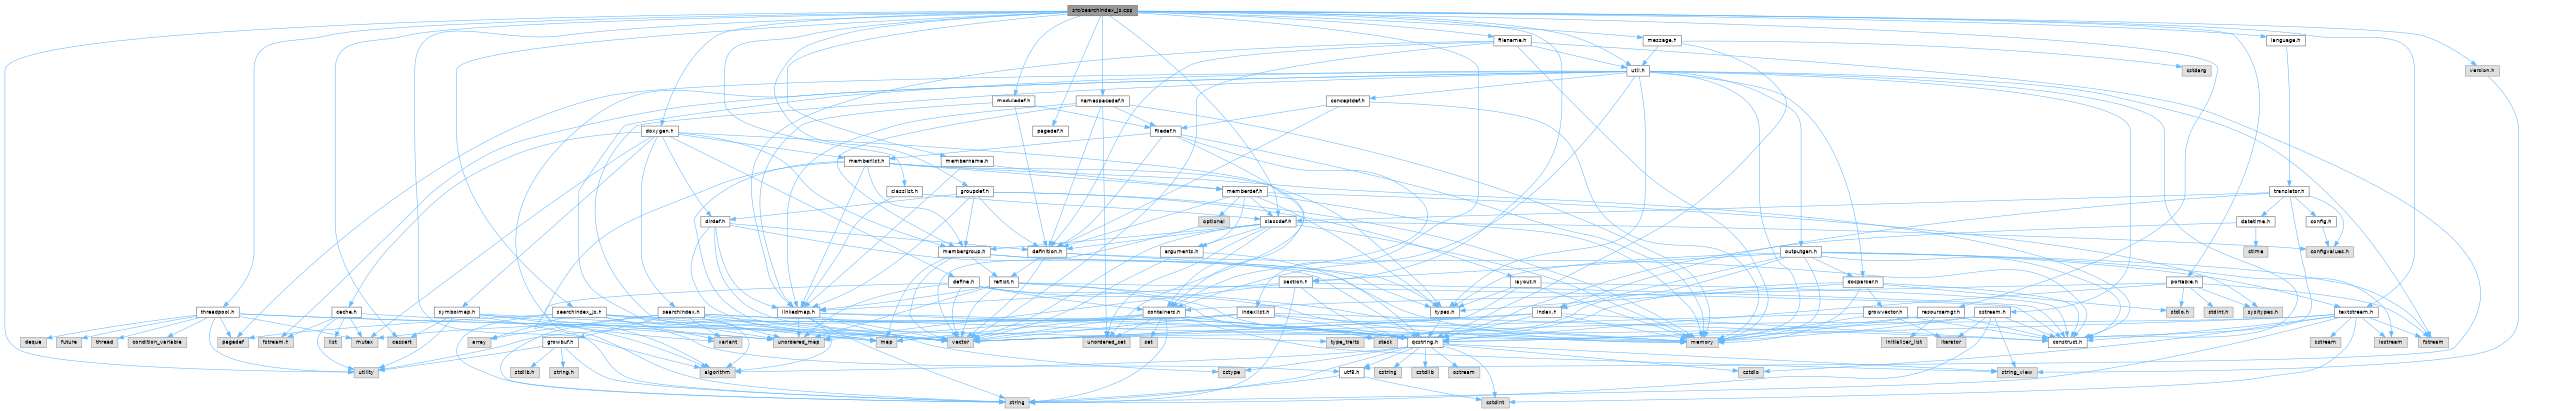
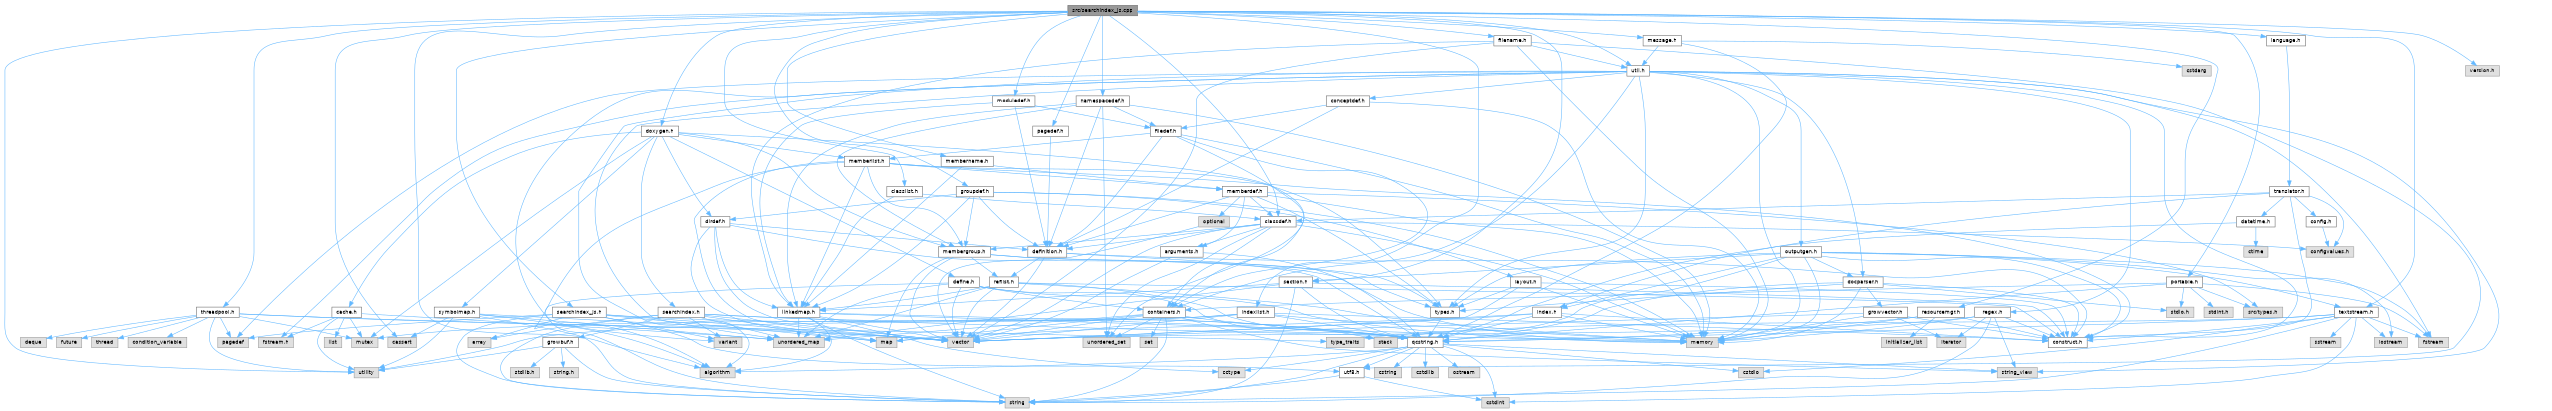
edge "filename.h" -> "definition.h": now "pagedef.h" -> "definition.h"
node "sstream.h": label "sstream.h" -> "regex.h"
node "sys/types.h": label "sys/types.h" -> "src/types.h"
edge "version.h" -> "string_view": now "util.h" -> "string_view"
